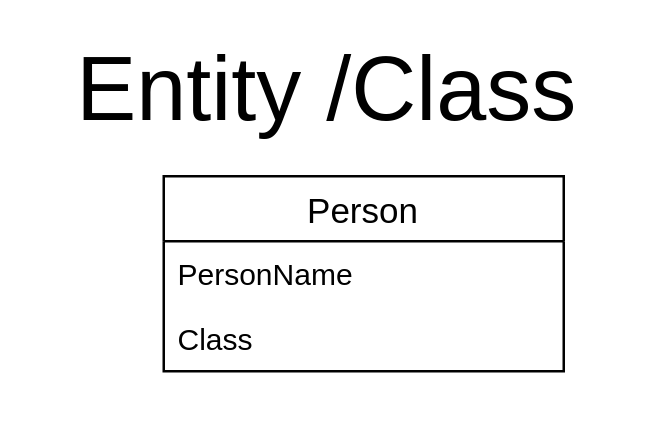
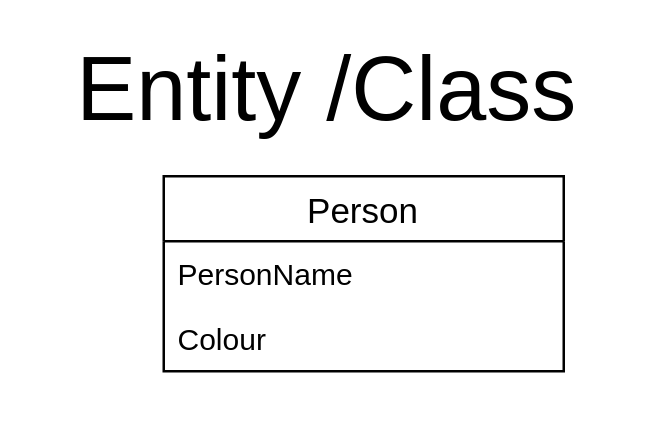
node "Class": label "Class" -> "Colour"
